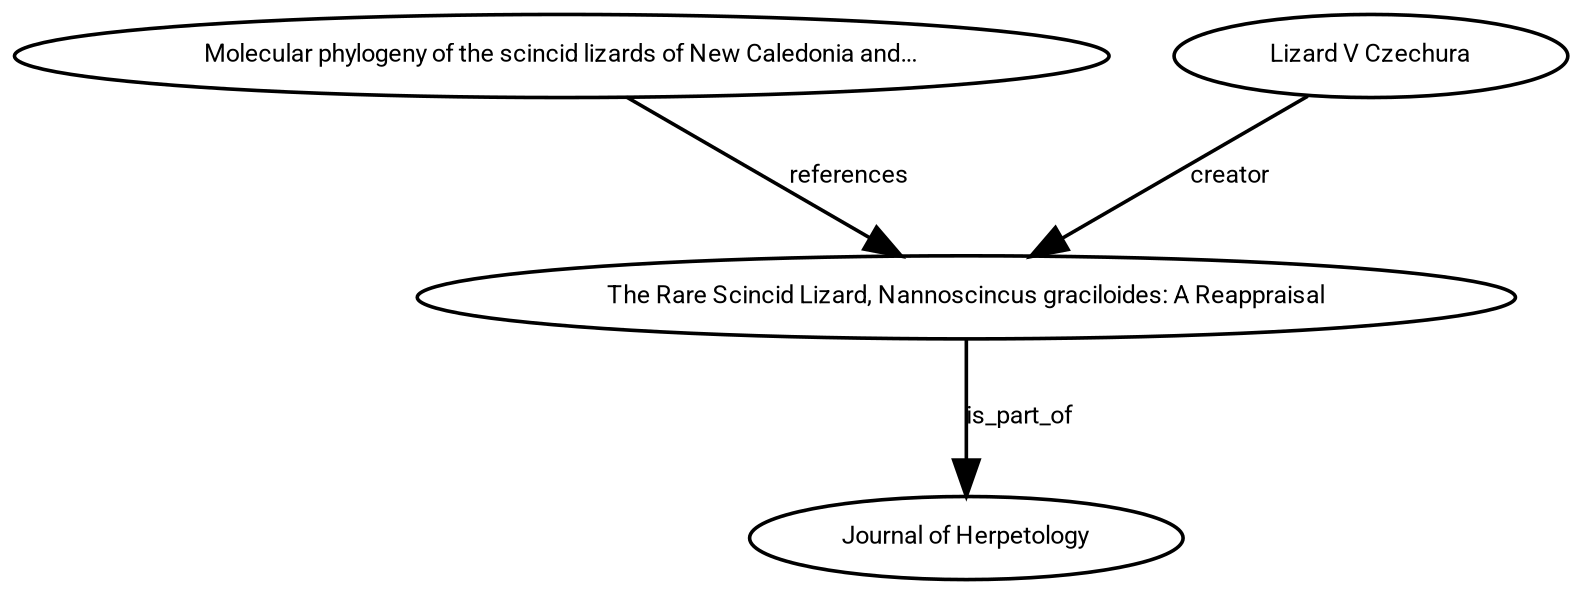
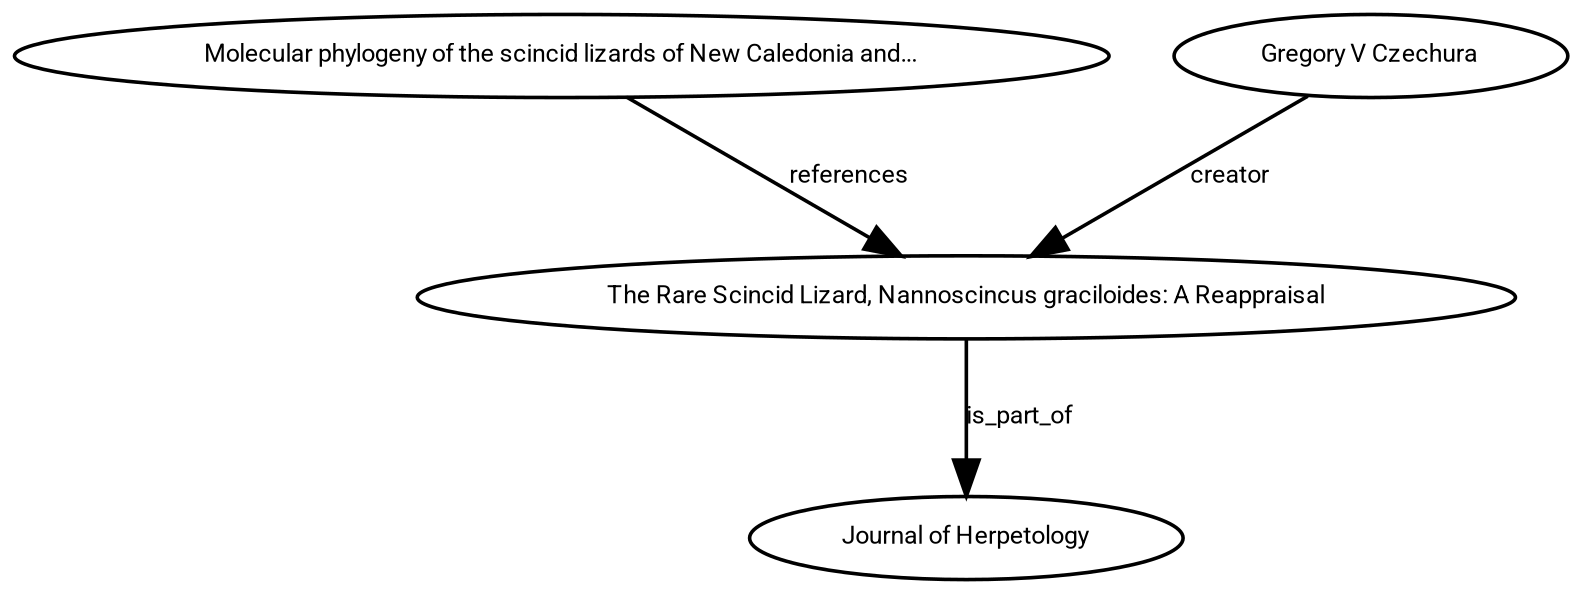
node "Lizard V Czechura": label "Lizard V Czechura" -> "Gregory V Czechura"
